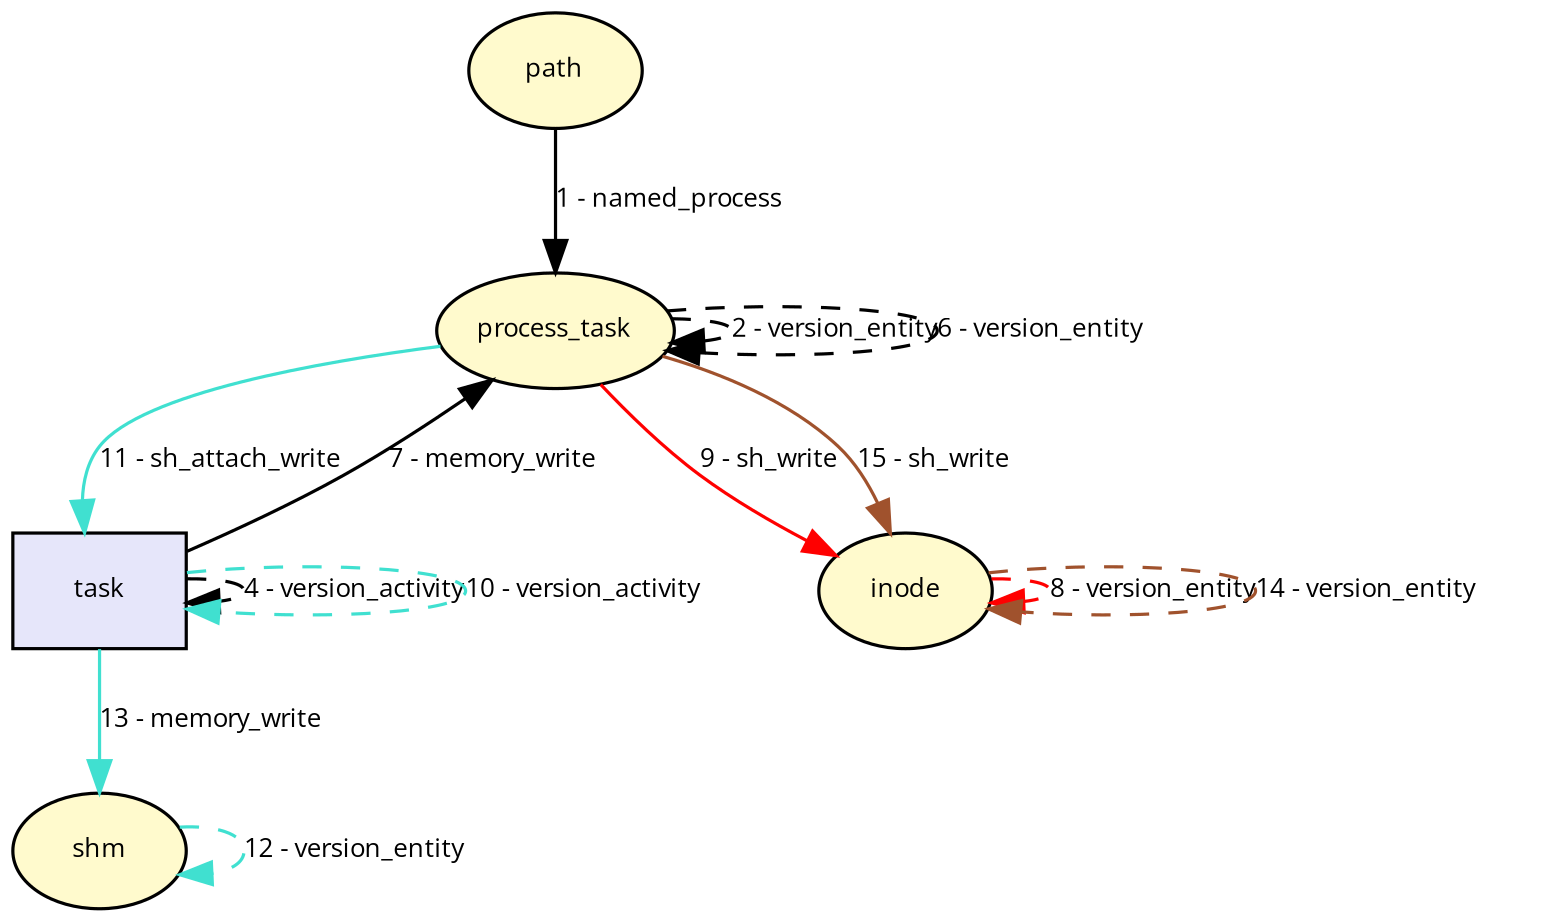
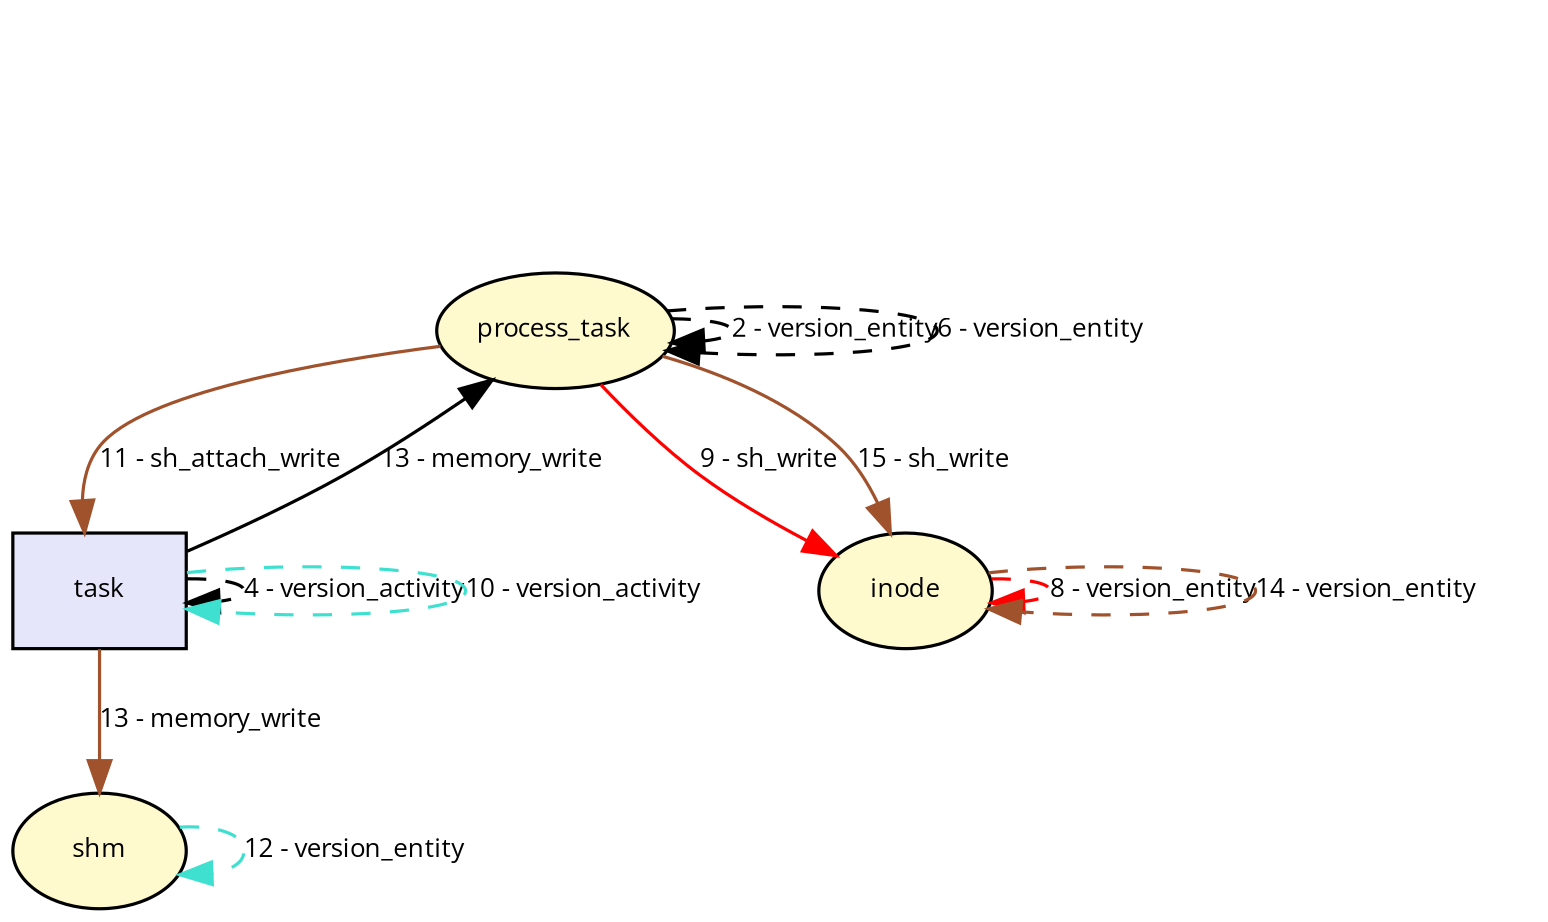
node "path": removed
edge "process_task" -> "task": color #40e0d0 -> #a0522d
edge "task" -> "process_task": label "7 - memory_write" -> "13 - memory_write"
edge "task" -> "shm": color #40e0d0 -> #a0522d
